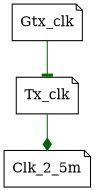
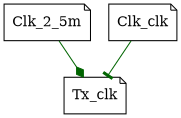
node "Gtx_clk": label "Gtx_clk" -> "Clk_clk"
edge "Tx_clk" -> "Clk_2_5m": reversed
